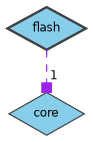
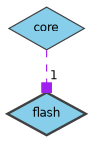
edge "flash" -> "core": reversed
